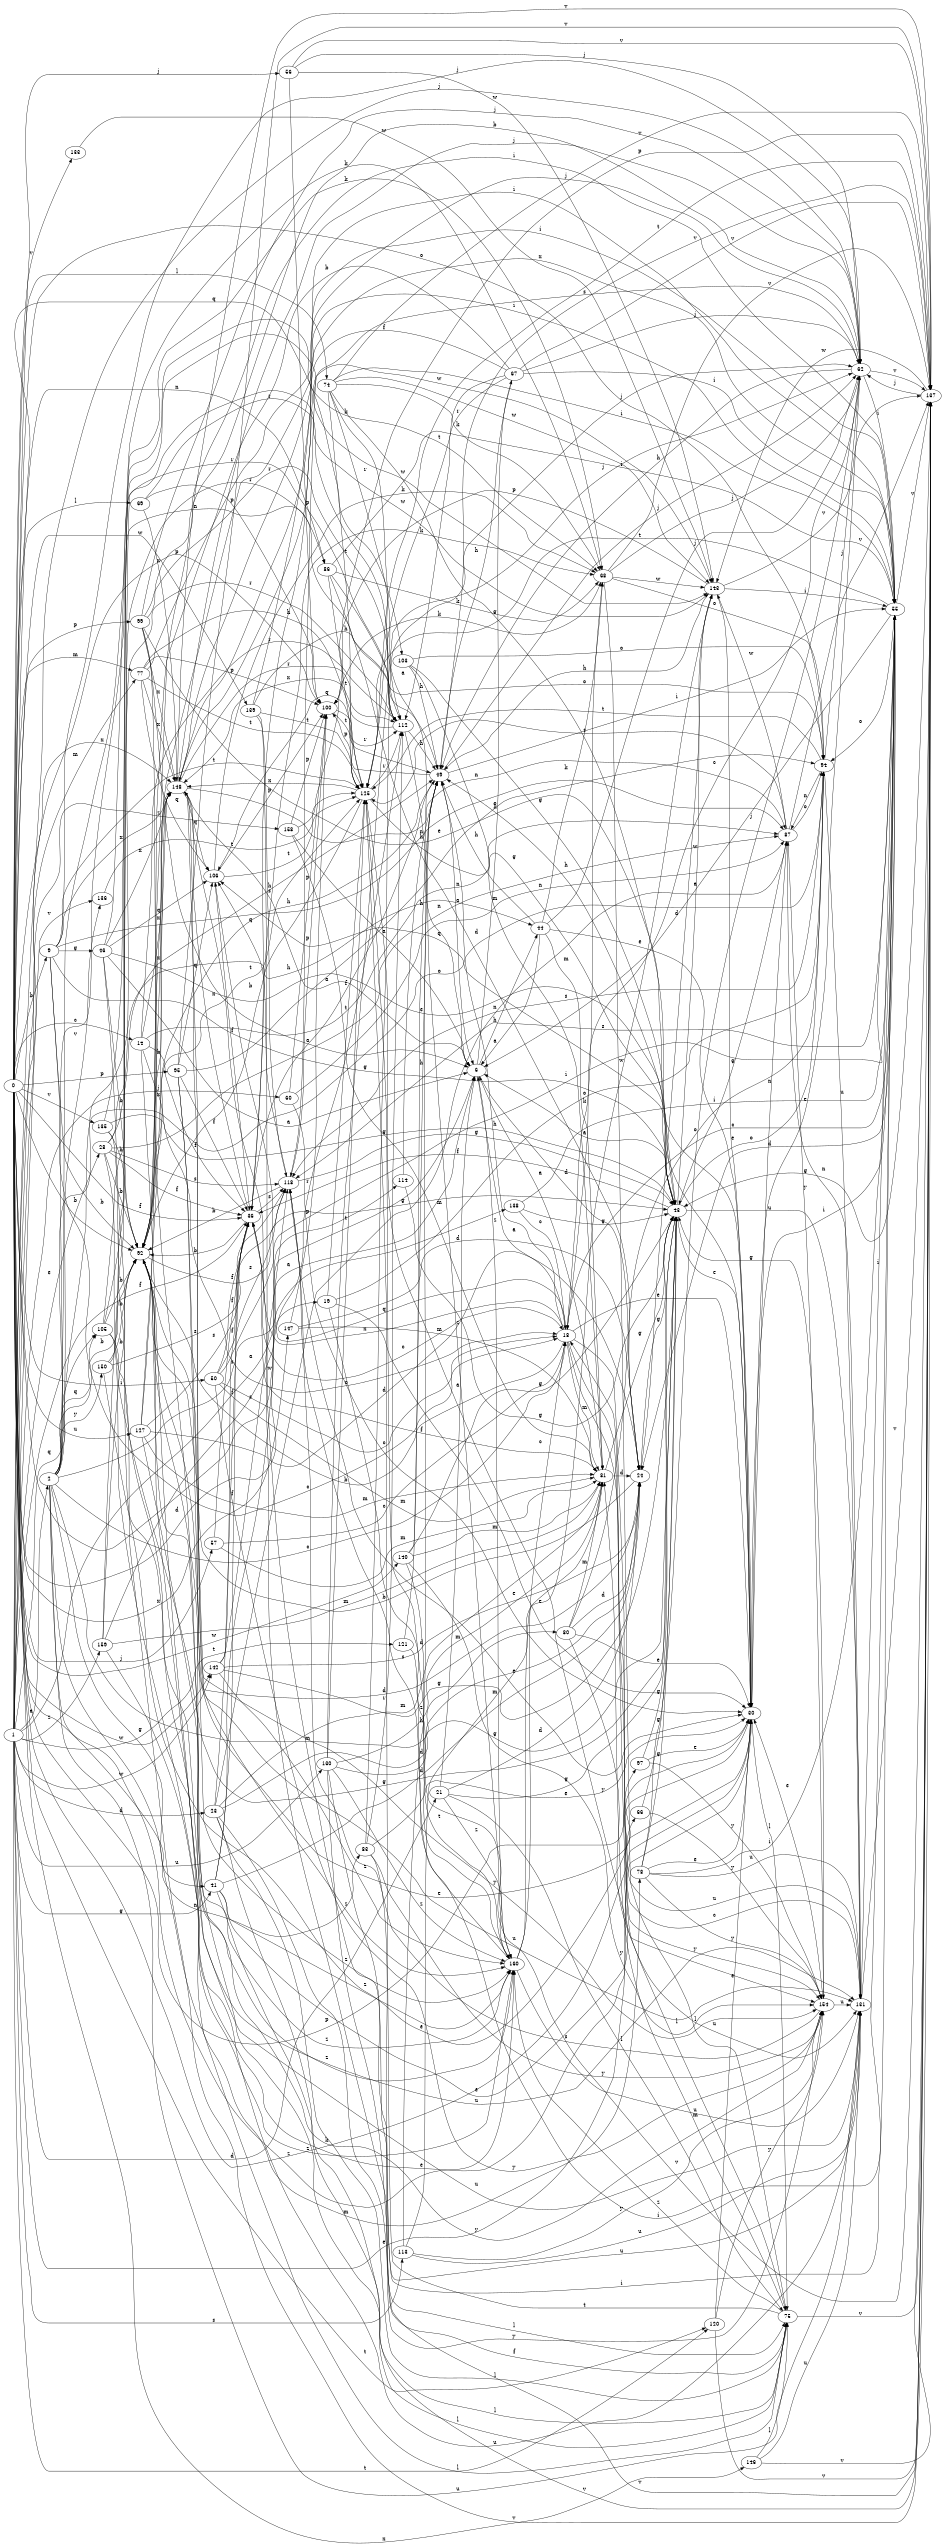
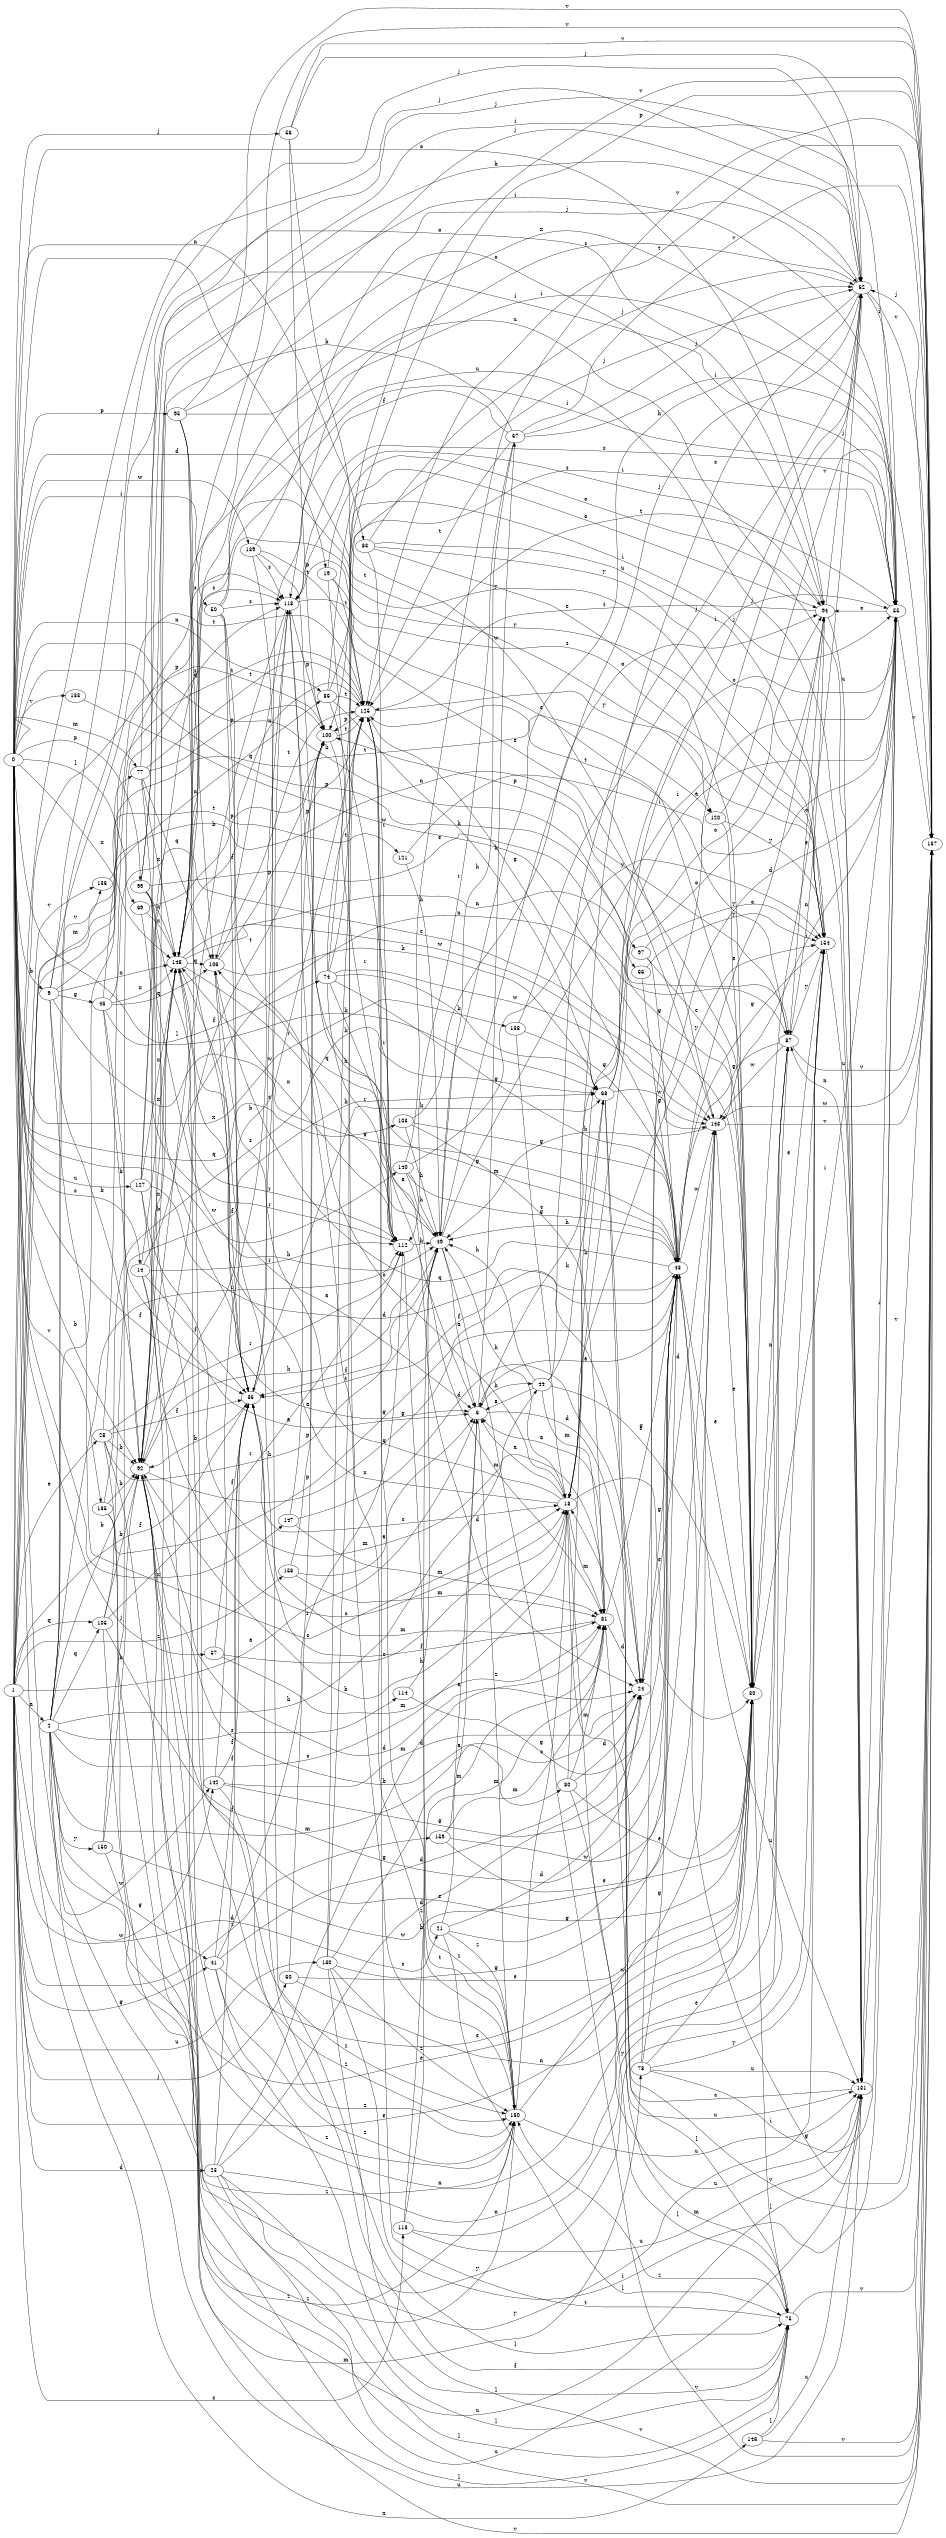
edge "158" -> "68": removed, label "k"
edge "159" -> "92": removed, label "b"
